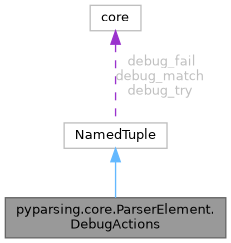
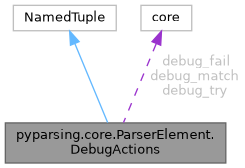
edge "NamedTuple" -> "core": now "pyparsing.core.ParserElement. DebugActions" -> "core"
